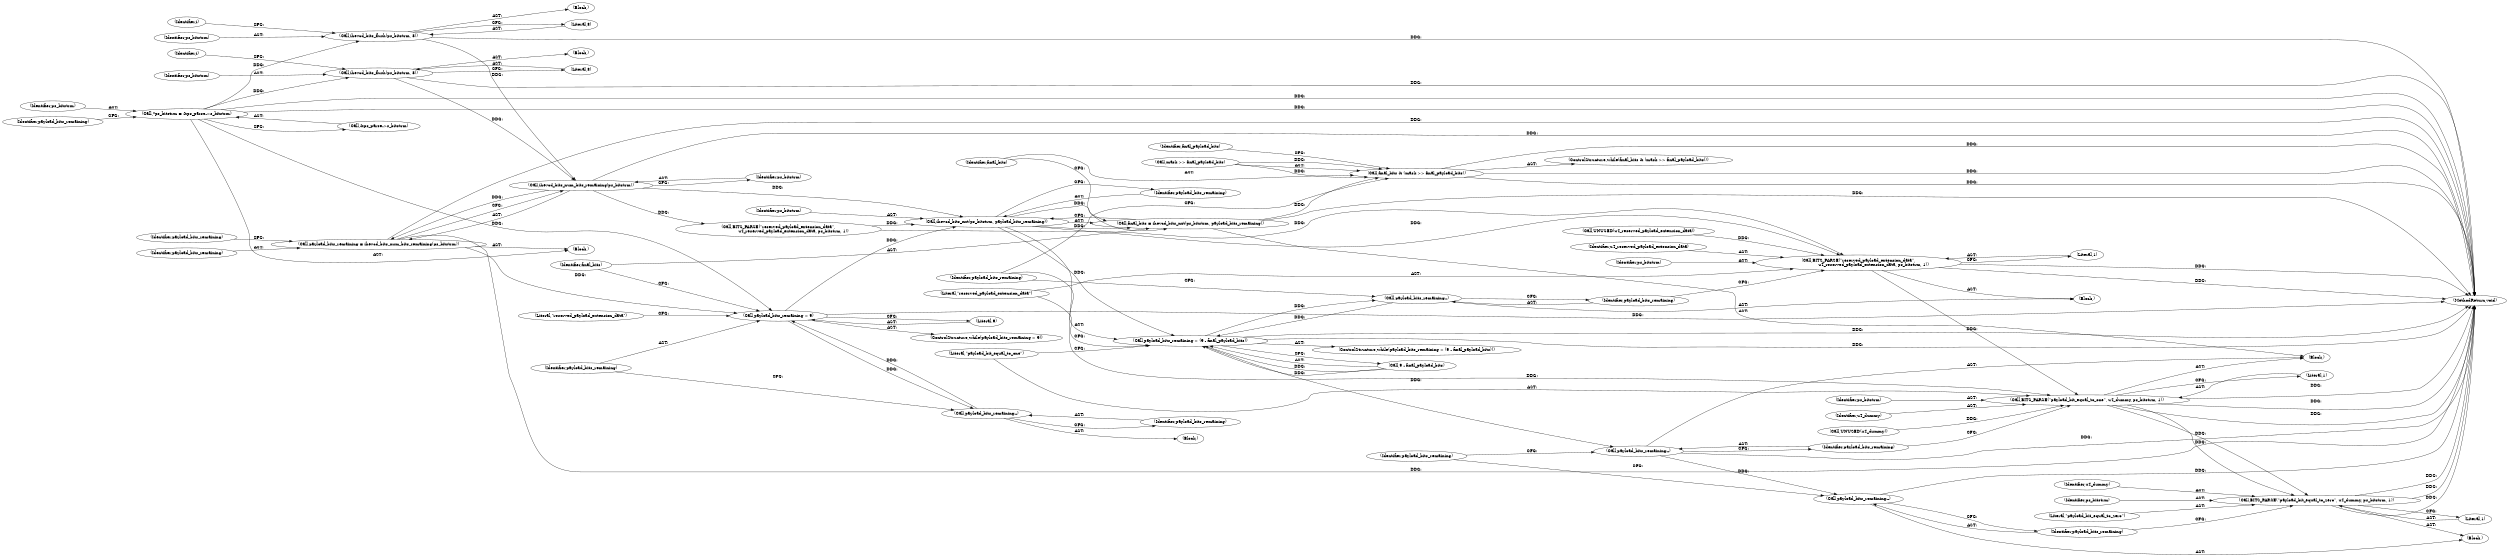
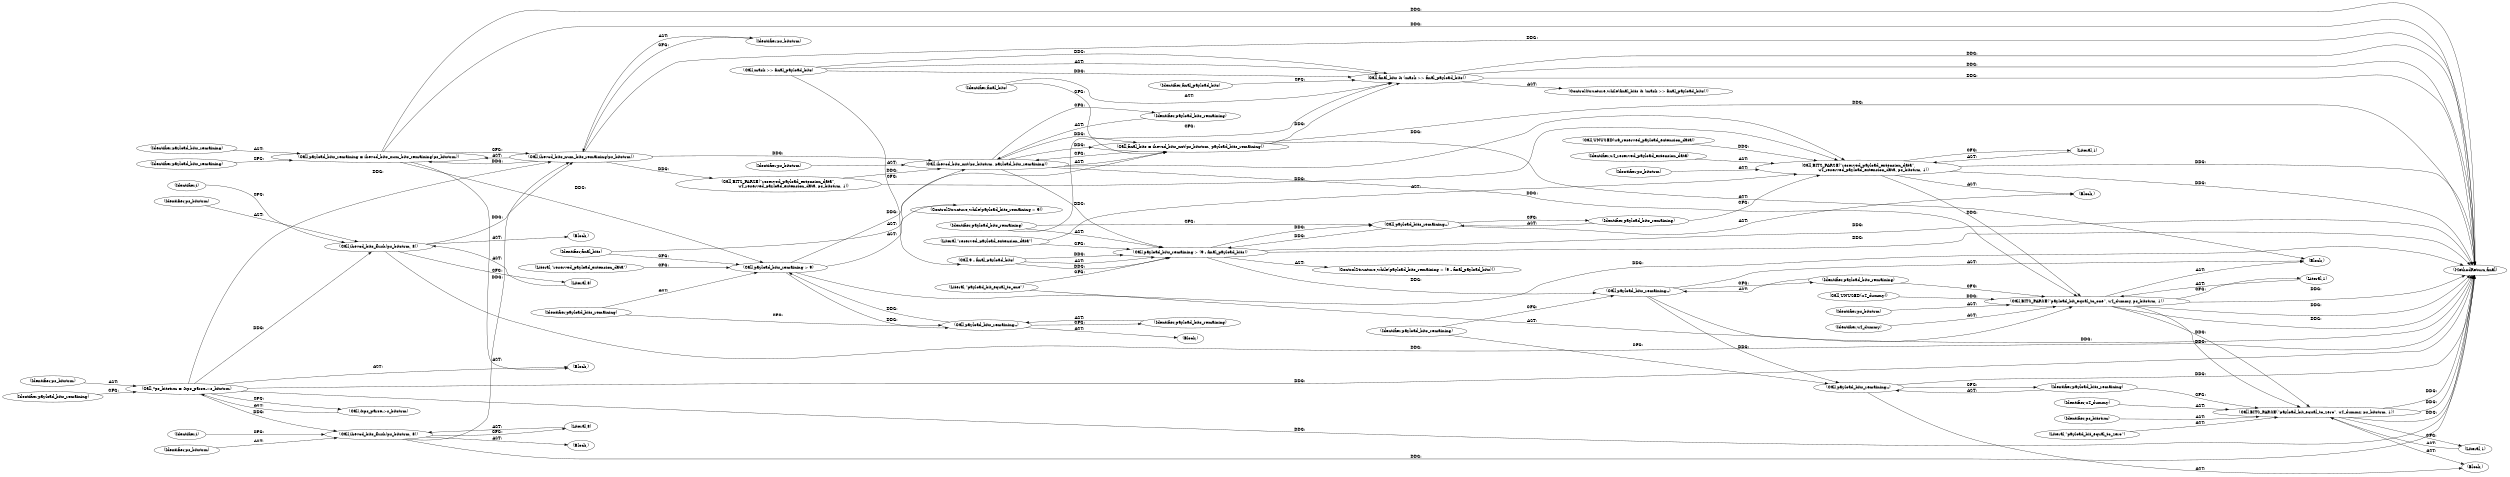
edge "(Call,*ps_bitstrm = &ps_parse->s_bitstrm)" -> "(Call,payload_bits_remaining > 9)": now "(Call,*ps_bitstrm = &ps_parse->s_bitstrm)" -> "(Call,ihevcd_bits_num_bits_remaining(ps_bitstrm))"
node "(Call,UNUSED(u4_reserved_payload_extension_data))": label "(Call,UNUSED(u4_reserved_payload_extension_data))" -> "(Call,UNUSED(u6_reserved_payload_extension_data))"
node "(MethodReturn,void)": label "(MethodReturn,void)" -> "(MethodReturn,final)"
node "(Literal,9)": removed
edge "(Call,payload_bits_remaining > (9 - final_payload_bits))" -> "(Call,9 - final_payload_bits)": now "(Call,mask >> final_payload_bits)" -> "(Call,9 - final_payload_bits)"
